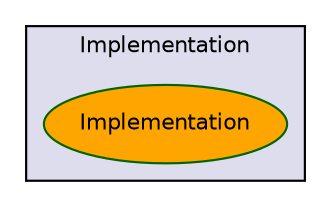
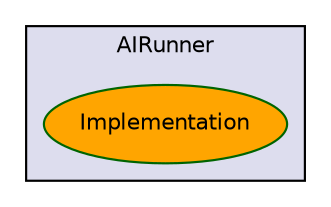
cluster "Implementation": label "Implementation" -> "AIRunner"
